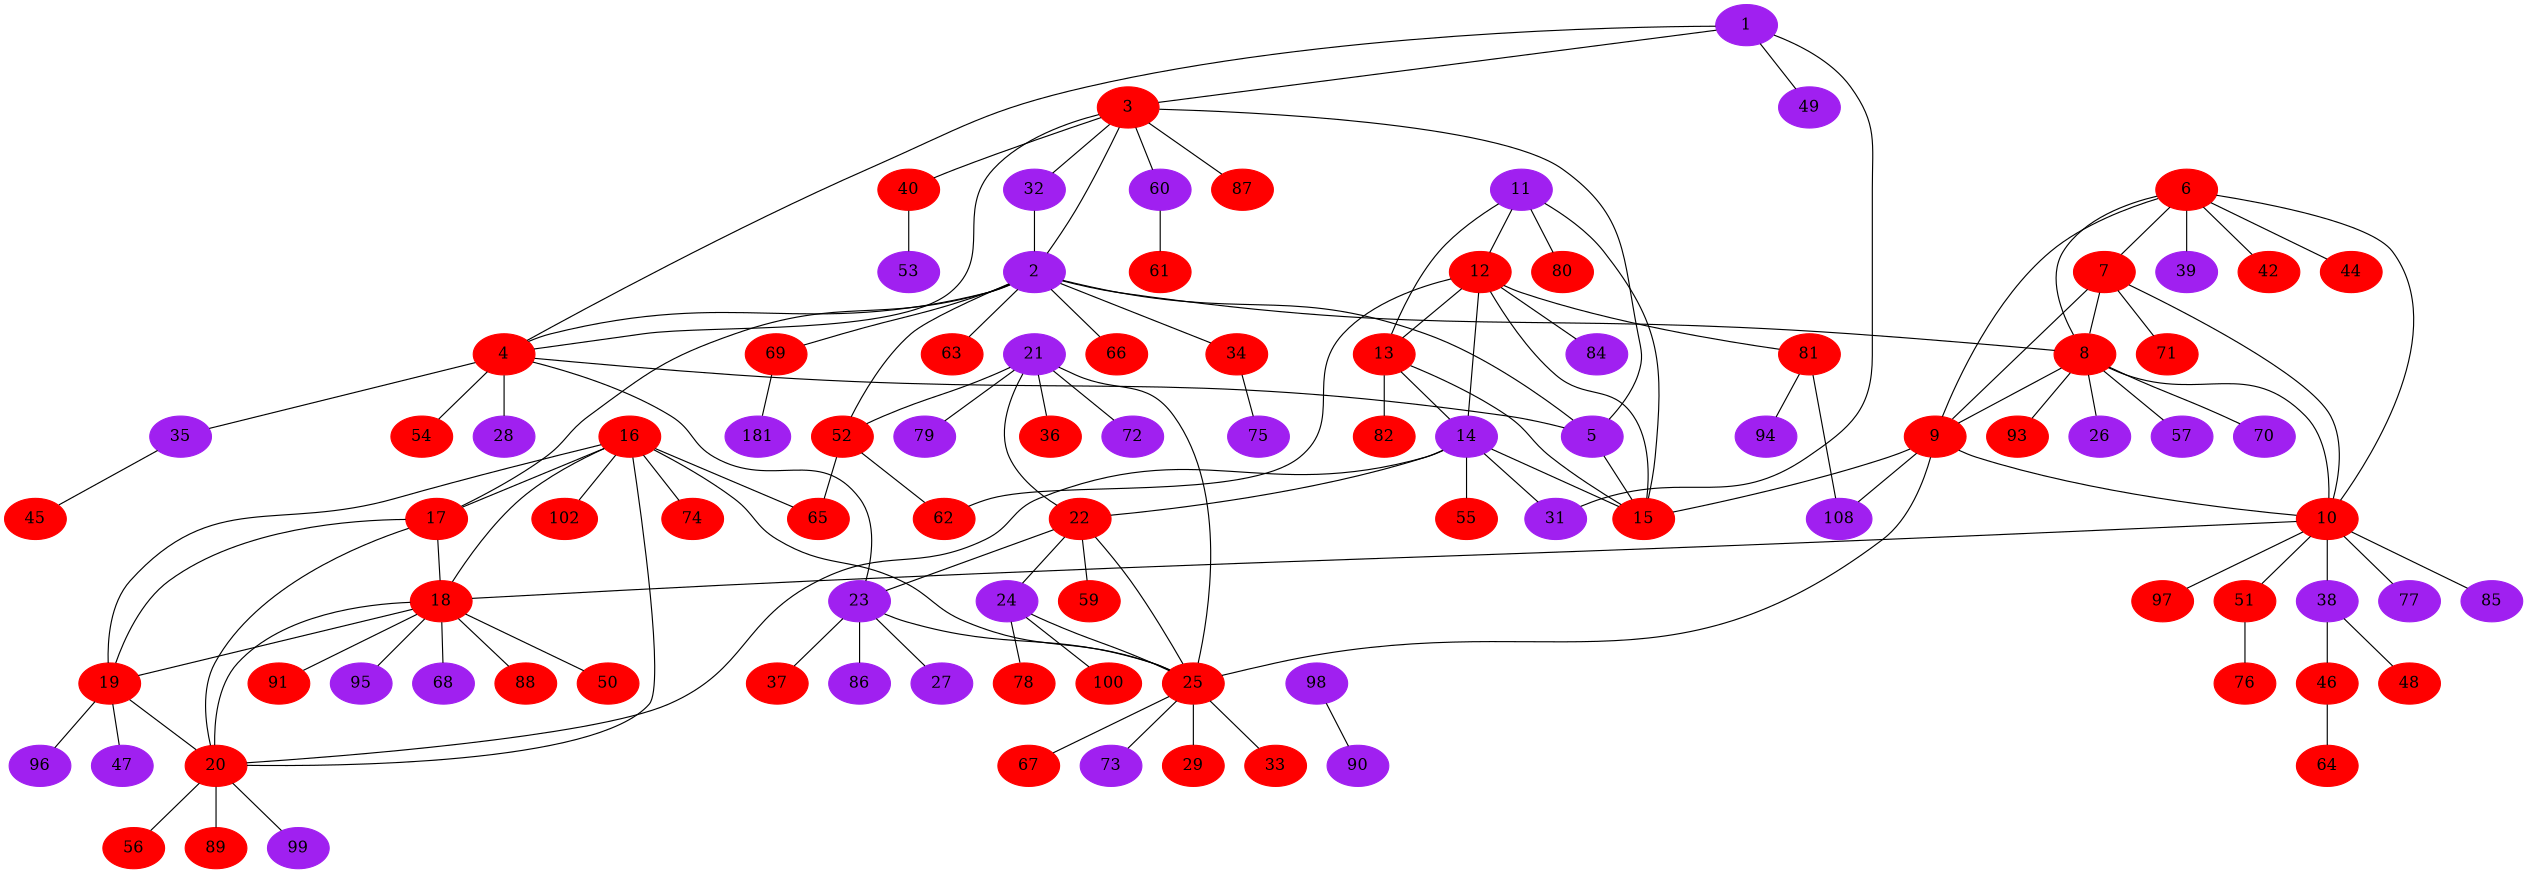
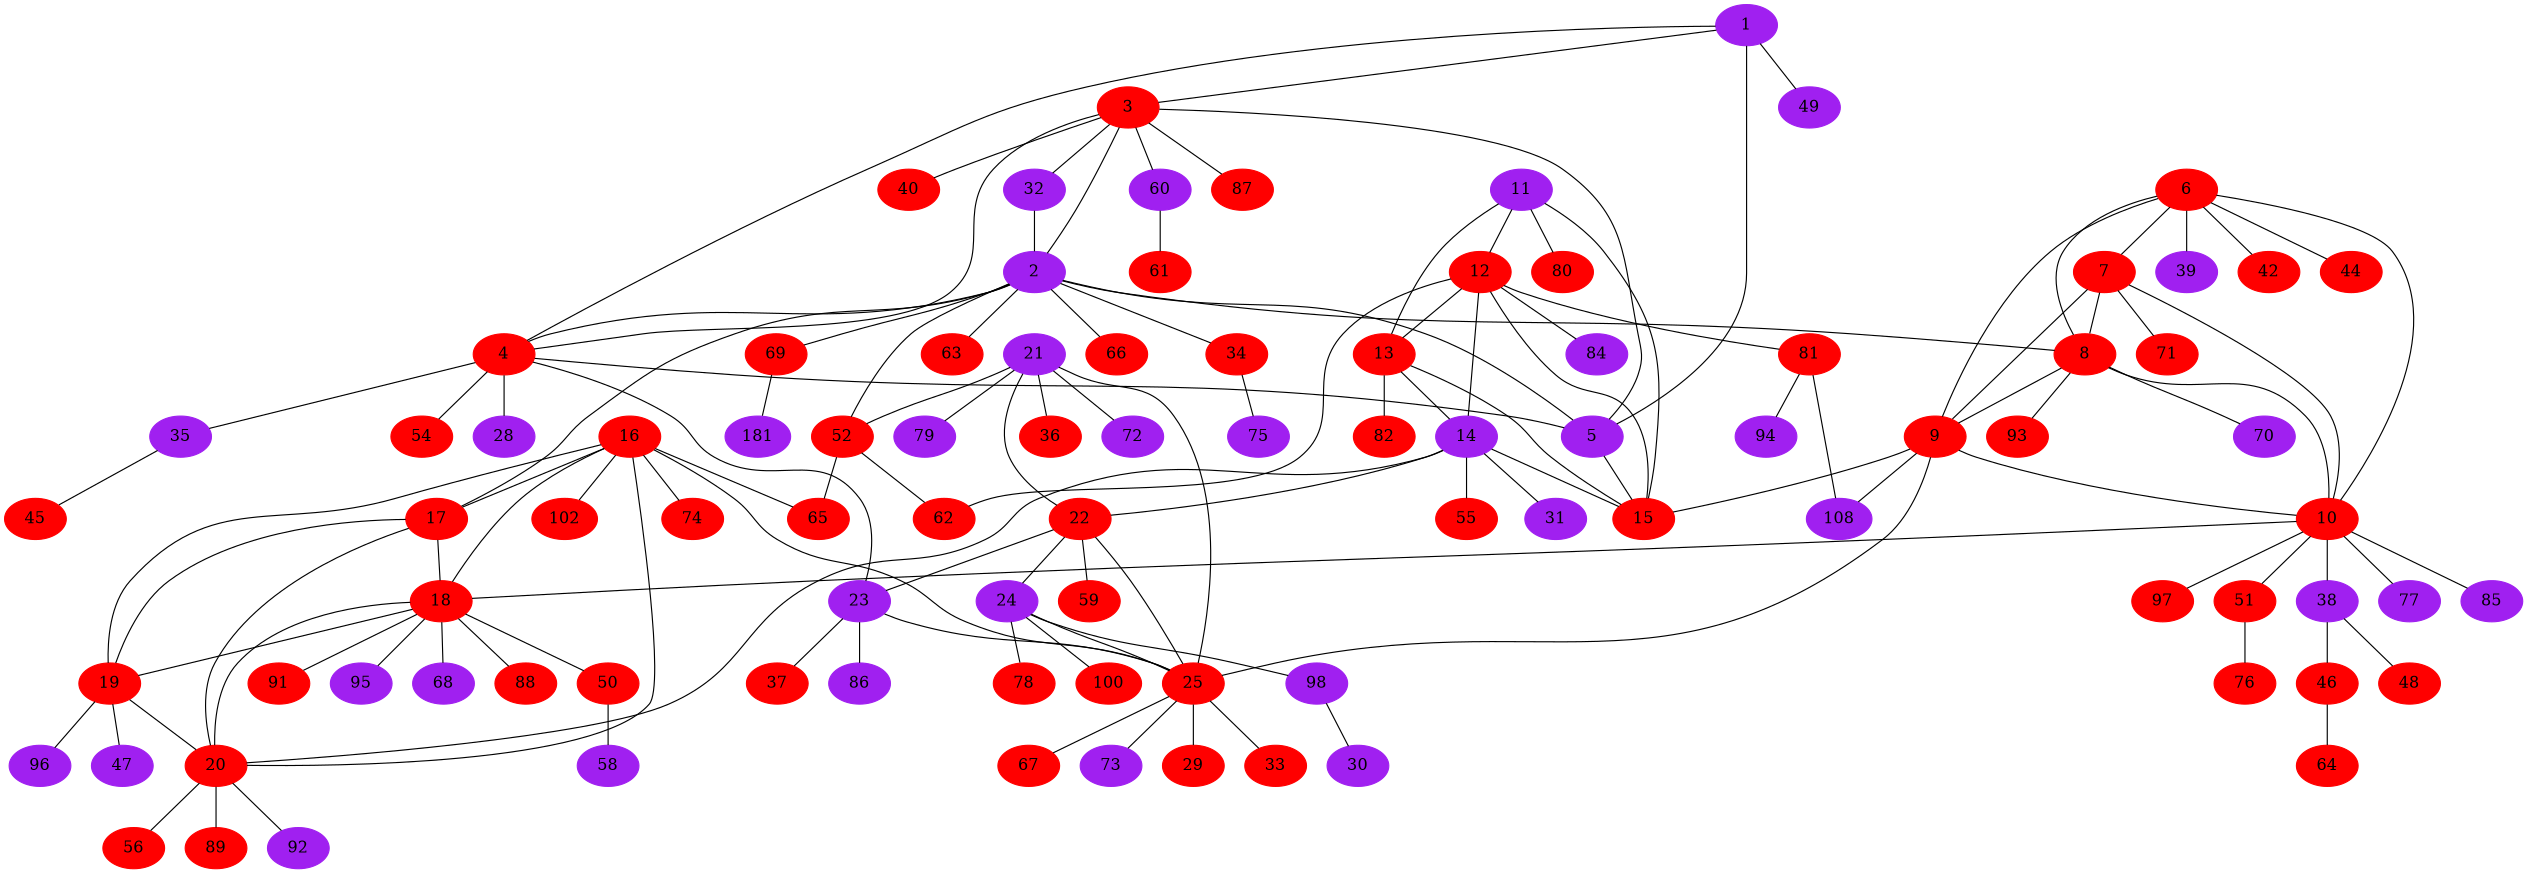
node "53": removed
edge "1" -- "31": now "1" -- "5"
node "26": removed
node "57": removed
edge "24" -- "98": added
node "27": removed
node "58": added
node "90": label "90" -> "30"
node "99": label "99" -> "92"
